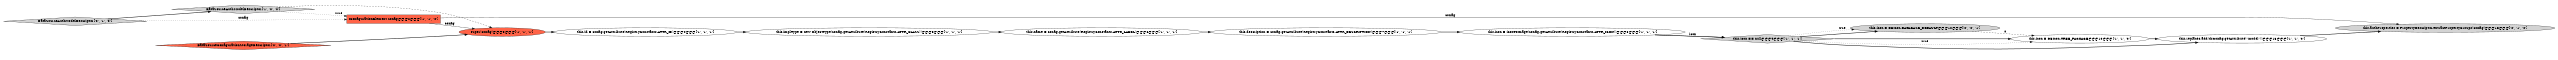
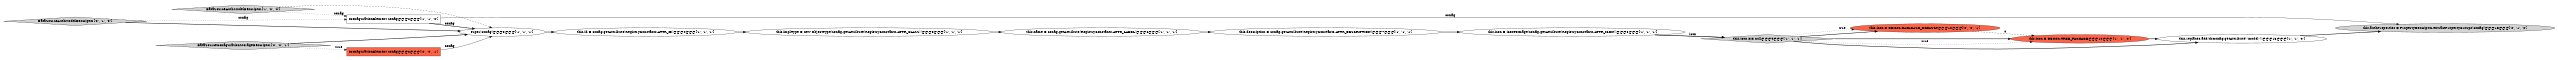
edge "DataSourceAuthModelDescriptor['1', '0', '0']" -> "IConfigurationElement config@@@2@@@['1', '1', '0']": label "true" -> "config"
edge "DataSourceAuthModelDescriptor['0', '1', '0']" -> "DataSourceAuthModelDescriptor['1', '0', '0']": now "DataSourceAuthModelDescriptor['0', '1', '0']" -> "super(config)@@@3@@@['1', '1', '1']"
node "IConfigurationElement config@@@2@@@['1', '1', '0']": fillcolor tomato -> white
edge "IConfigurationElement config@@@2@@@['1', '1', '0']" -> "super(config)@@@3@@@['1', '1', '1']": style solid -> bold
node "this.icon = DBIcon.DATABASE_DEFAULT@@@10@@@['0', '0', '1']": fillcolor lightgray -> tomato
node "super(config)@@@3@@@['1', '1', '1']": fillcolor tomato -> white
node "this.icon = DBIcon.TREE_PACKAGE@@@10@@@['1', '1', '0']": fillcolor white -> tomato
node "DataSourceConfigurationStorageDescriptor['0', '0', '1']": fillcolor tomato -> lightgray
node "IConfigurationElement config@@@2@@@['0', '0', '1']": added
